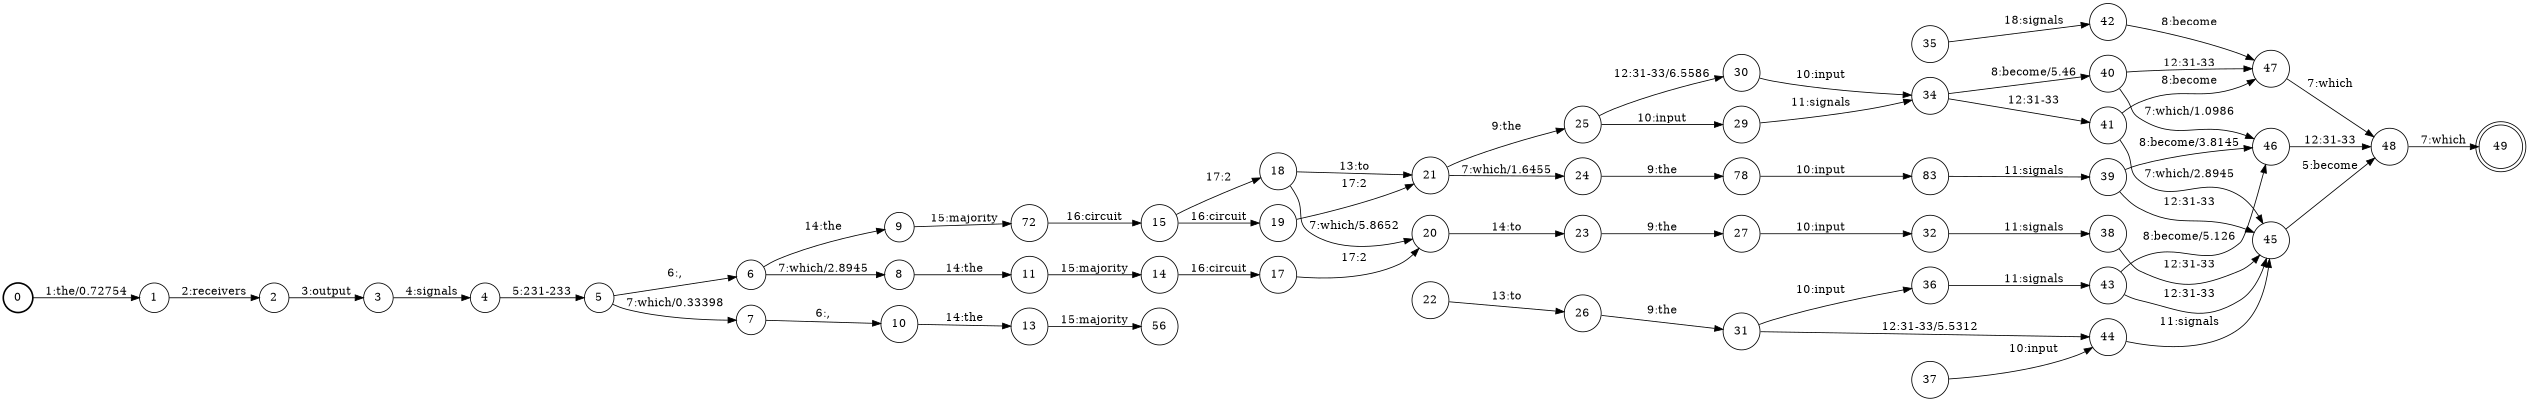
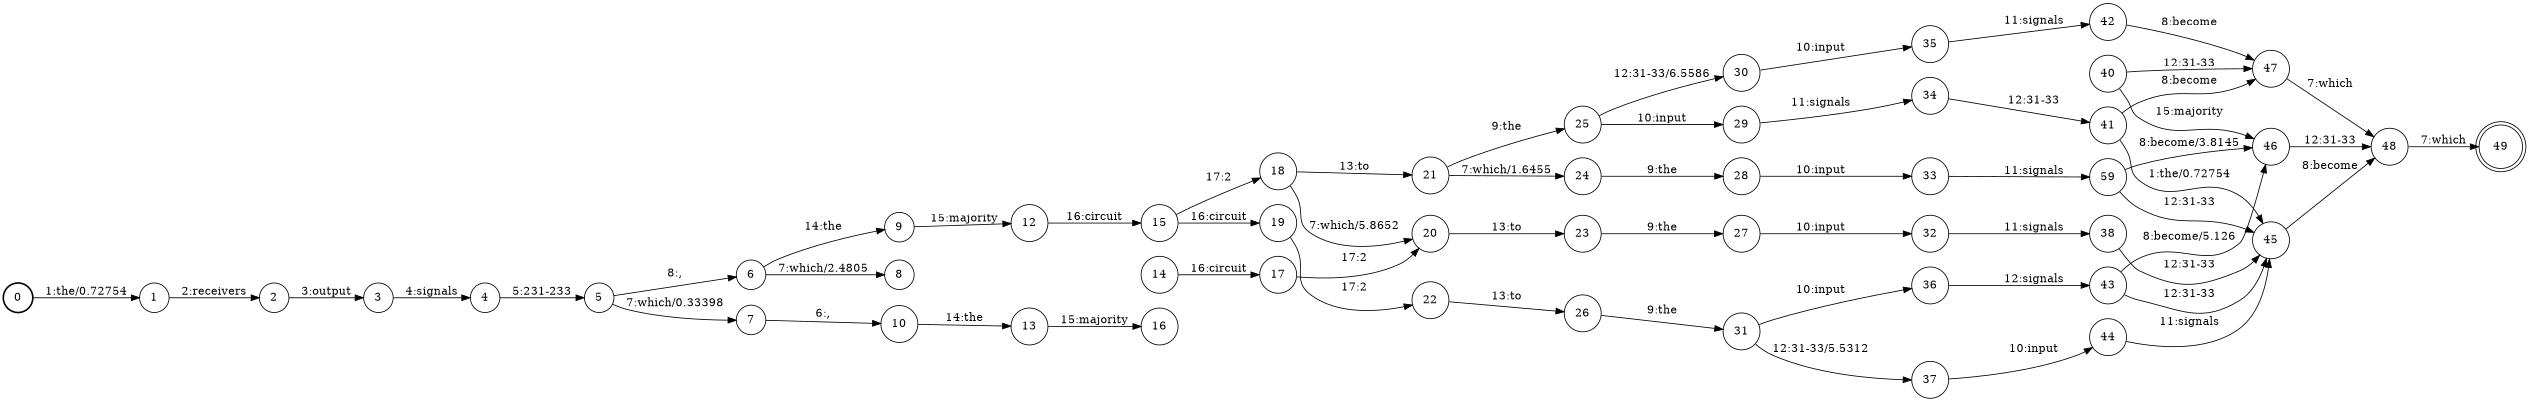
edge "35" -> "42": label "18:signals" -> "11:signals"
edge "34" -> "40": removed, label "8:become/5.46"
edge "30" -> "34": now "30" -> "35"
edge "40" -> "46": label "7:which/1.0986" -> "15:majority"
edge "45" -> "48": label "5:become" -> "8:become"
edge "41" -> "45": label "7:which/2.8945" -> "1:the/0.72754"
node "78": label "78" -> "28"
node "83": label "83" -> "33"
node "39": label "39" -> "59"
edge "19" -> "21": now "19" -> "22"
node "72": label "72" -> "12"
edge "20" -> "23": label "14:to" -> "13:to"
edge "6" -> "8": label "7:which/2.8945" -> "7:which/2.4805"
edge "5" -> "6": label "6:," -> "8:,"
node "11": removed
edge "36" -> "43": label "11:signals" -> "12:signals"
node "56": label "56" -> "16"
edge "31" -> "44": now "31" -> "37"
